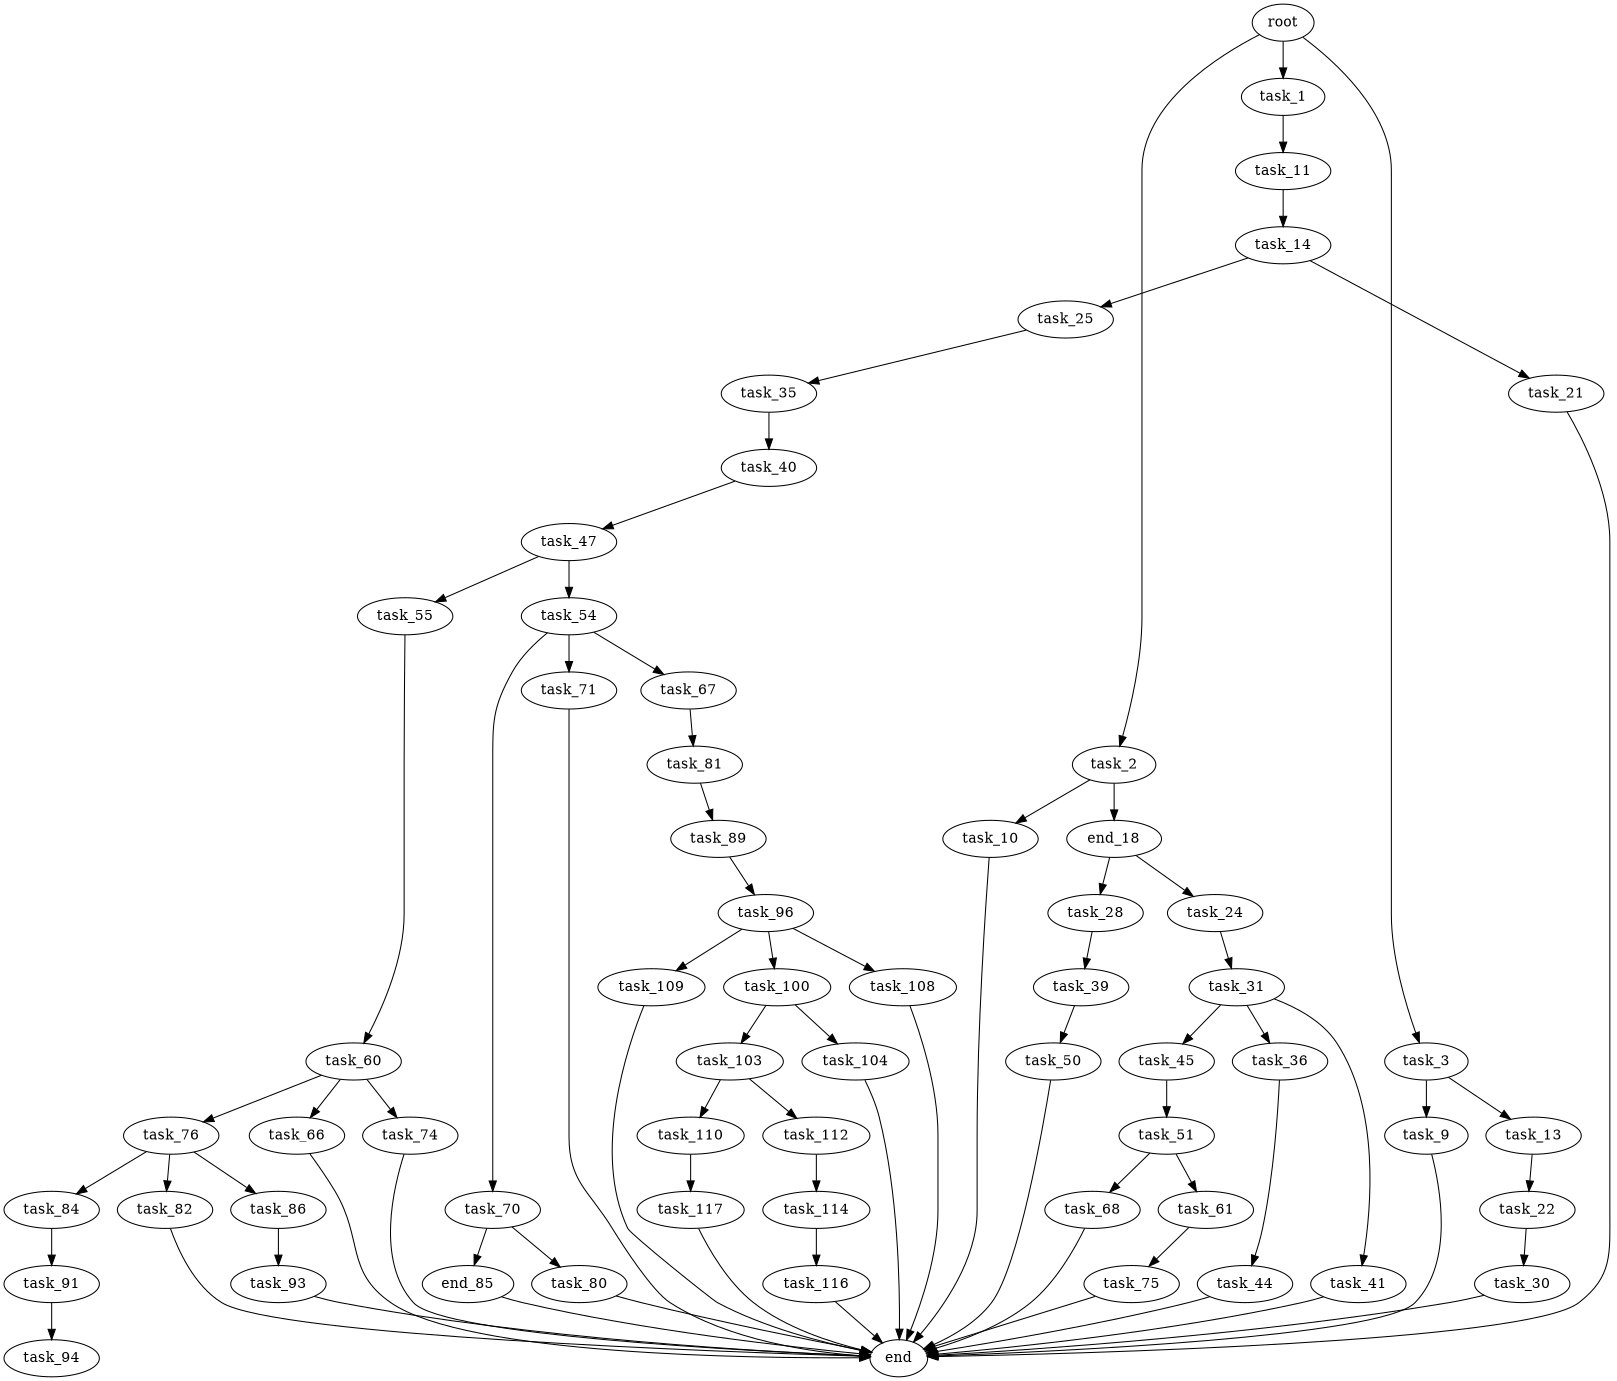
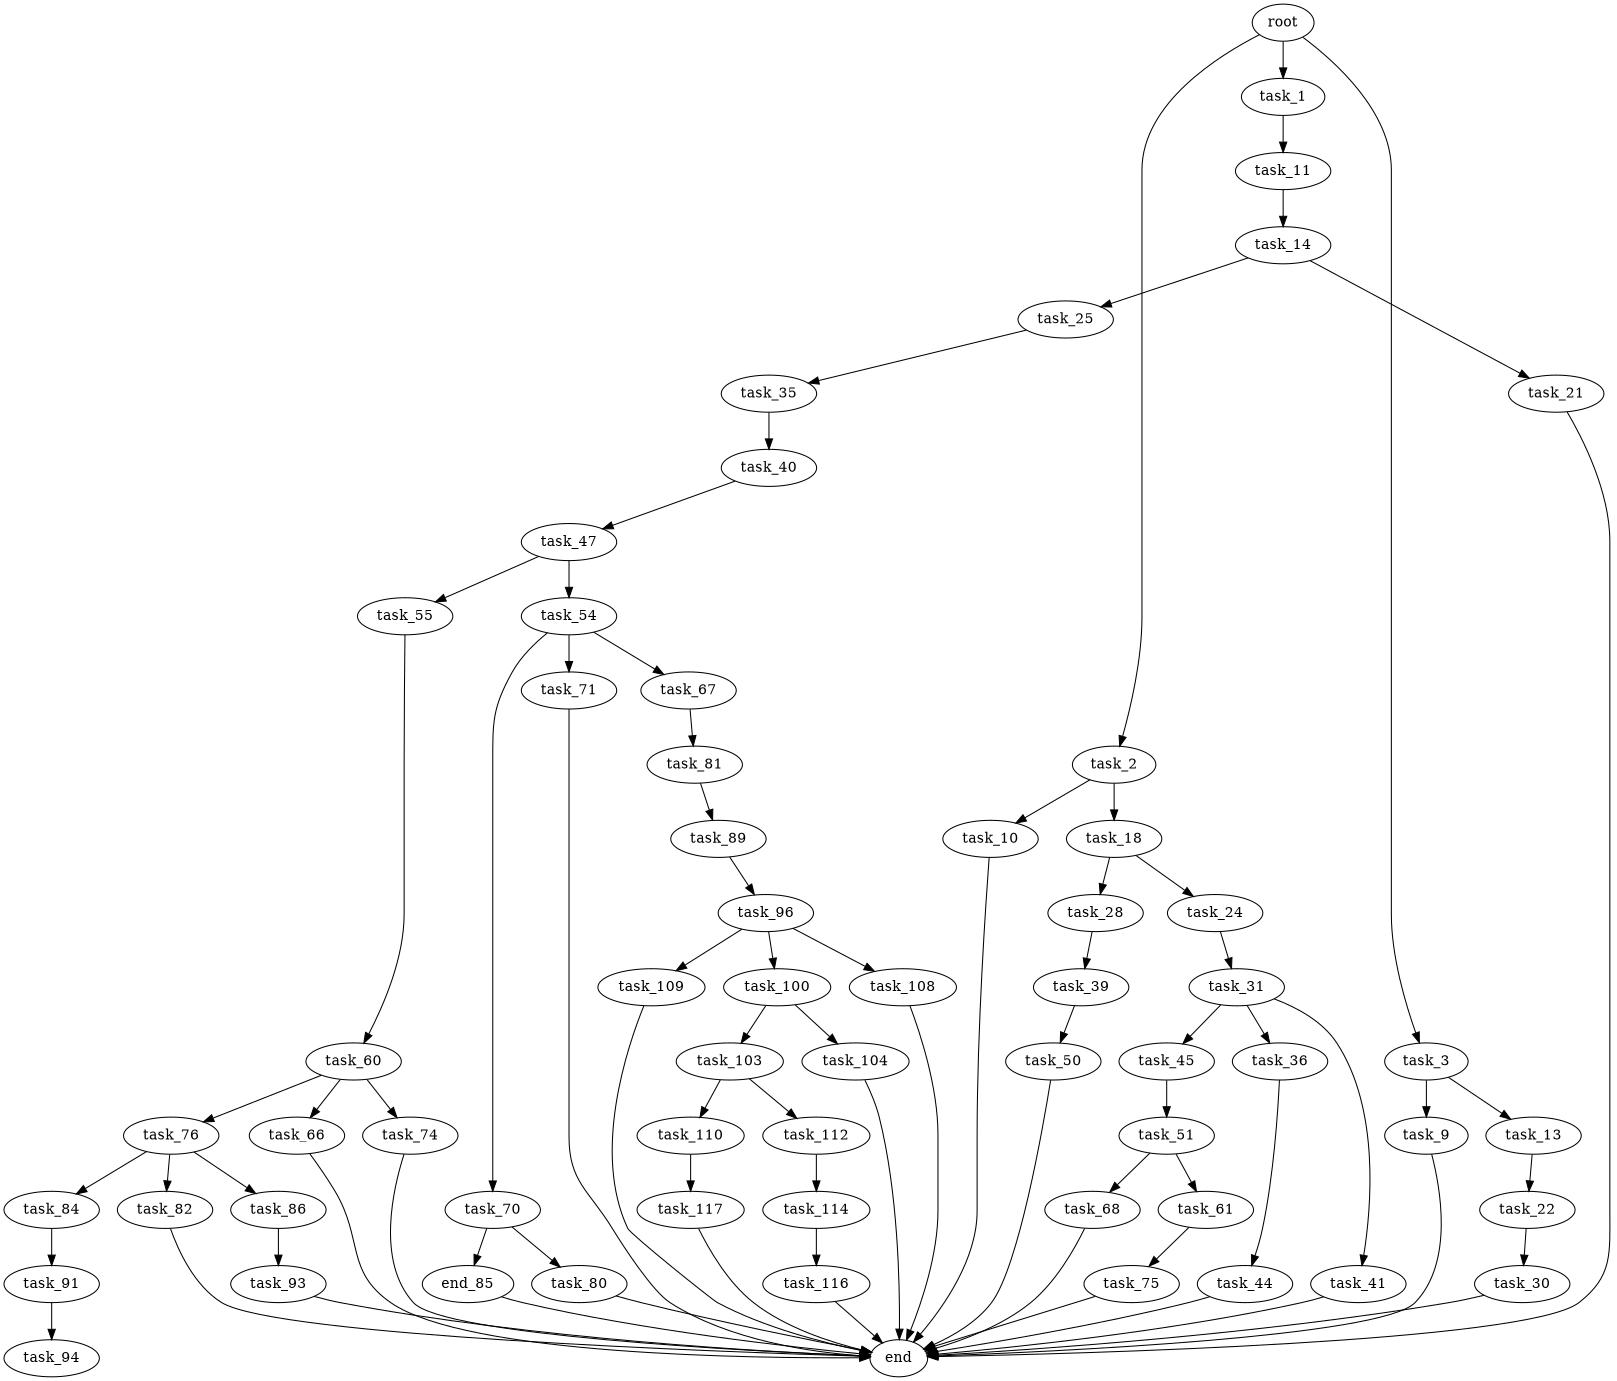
node "end_18": label "end_18" -> "task_18"
